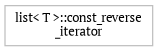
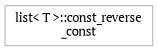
node "list< T >::const_reverse _iterator": label "list< T >::const_reverse _iterator" -> "list< T >::const_reverse _const"
